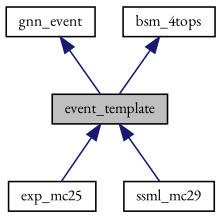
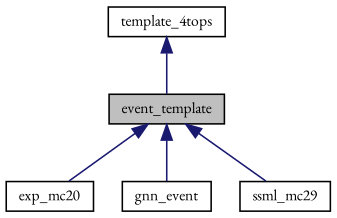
node "bsm_4tops": label "bsm_4tops" -> "template_4tops"
edge "event_template" -> "gnn_event": reversed
node "exp_mc25": label "exp_mc25" -> "exp_mc20"
